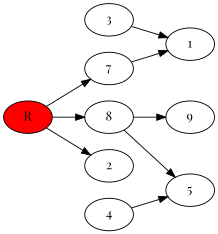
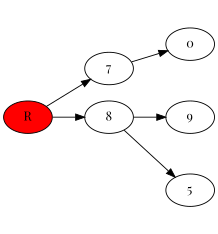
node "3": removed
node "1": label "1" -> "0"
node "2": removed
node "4": removed
